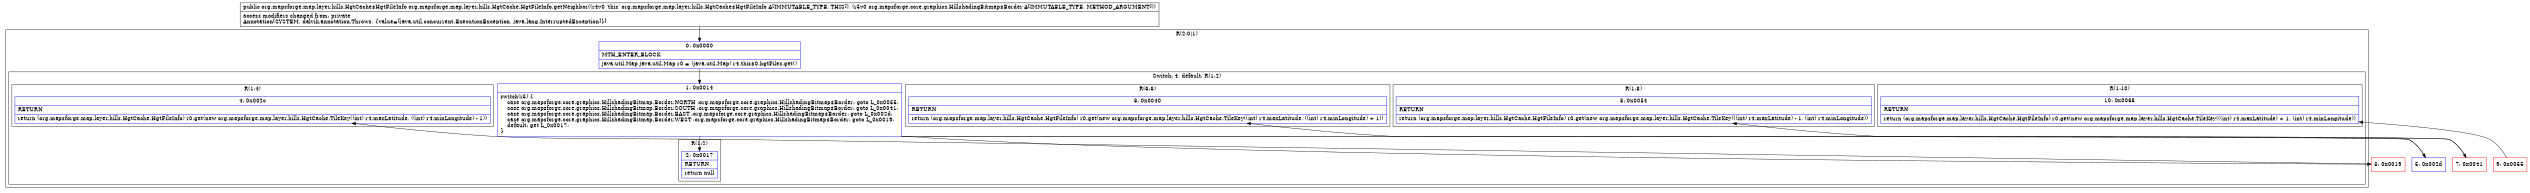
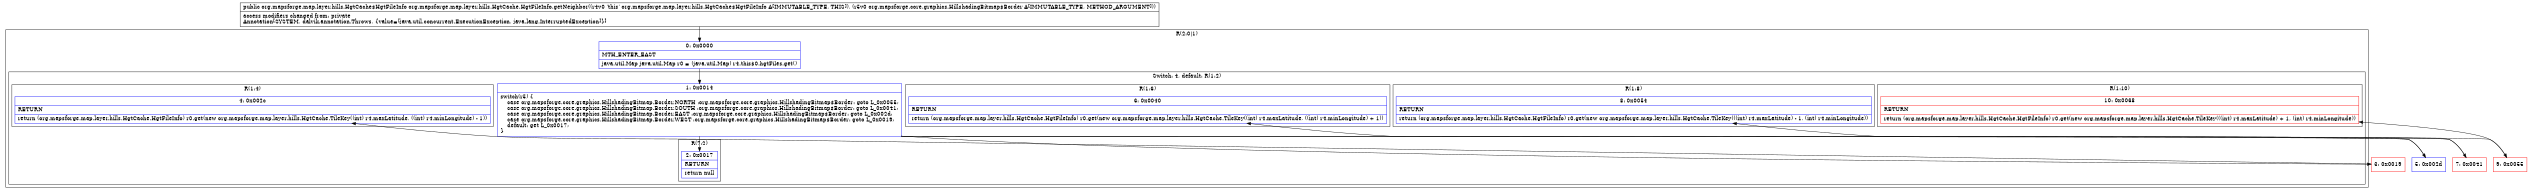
node "0: 0x0000": text "MTH_ENTER_BLOCK" -> "MTH_ENTER_EAST"
cluster "R(6:6)": label "R(6:6)" -> "R(1:6)"
node "10: 0x0068": color blue -> red
edge "1: 0x0014" -> "9: 0x0055": added
cluster "R(1:2)": label "R(1:2)" -> "R(7:2)"
